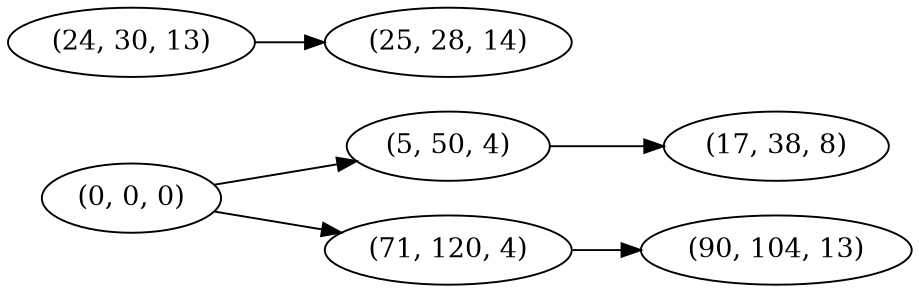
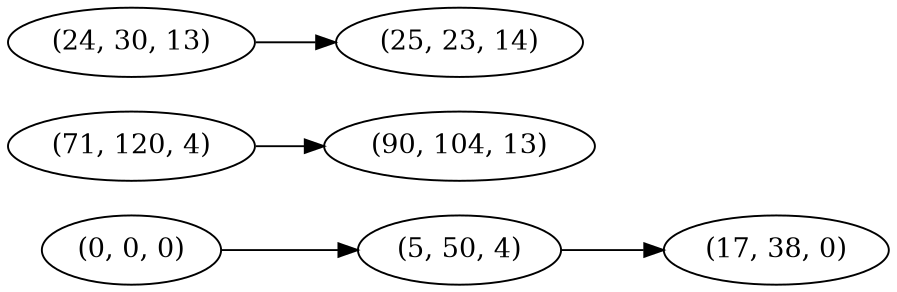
node "(25, 28, 14)": label "(25, 28, 14)" -> "(25, 23, 14)"
node "(17, 38, 8)": label "(17, 38, 8)" -> "(17, 38, 0)"
edge "(0, 0, 0)" -> "(71, 120, 4)": removed
